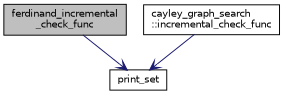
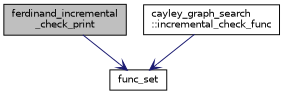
node "ferdinand_incremental _check_func": label "ferdinand_incremental _check_func" -> "ferdinand_incremental _check_print"
node "print_set": label "print_set" -> "func_set"
